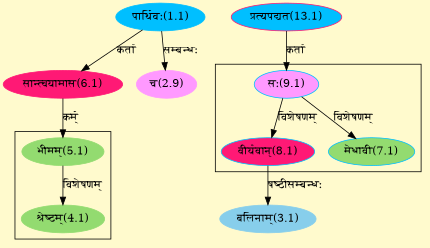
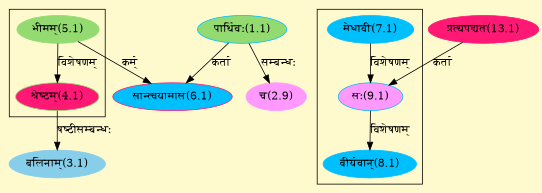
node "पार्थिवः(1.1)": fillcolor #00bfff -> #93db70
node "प्रत्यपद्यत(13.1)": fillcolor #00bfff -> #ff1975
node "सान्त्वयामास(6.1)": fillcolor #ff1975 -> #00bfff
edge "सान्त्वयामास(6.1)" -> "भीमम्(5.1)": reversed
edge "सः(9.1)" -> "मेधावी(7.1)": reversed
node "वीर्यवान्(8.1)": fillcolor #ff1975 -> #00bfff
node "मेधावी(7.1)": fillcolor #93db70 -> #00bfff
edge "वीर्यवान्(8.1)" -> "बलिनाम्(3.1)": now "श्रेष्ठम्(4.1)" -> "बलिनाम्(3.1)"
node "श्रेष्ठम्(4.1)": fillcolor #93db70 -> #ff1975
